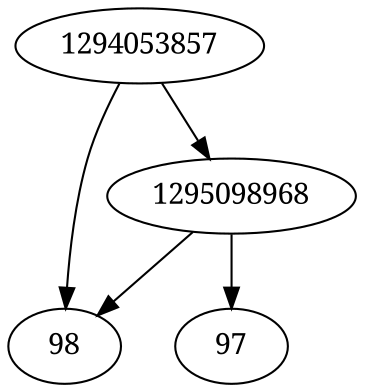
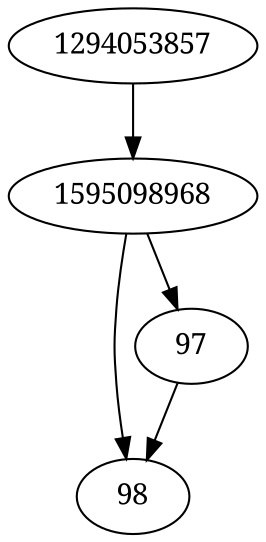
edge "1294053857" -> "98": now "97" -> "98"
node "1295098968": label "1295098968" -> "1595098968"
